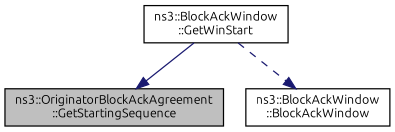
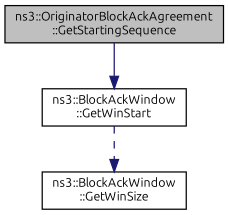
edge "ns3::BlockAckWindow ::GetWinStart" -> "ns3::OriginatorBlockAckAgreement ::GetStartingSequence": reversed
node "ns3::BlockAckWindow ::BlockAckWindow": label "ns3::BlockAckWindow ::BlockAckWindow" -> "ns3::BlockAckWindow ::GetWinSize"
